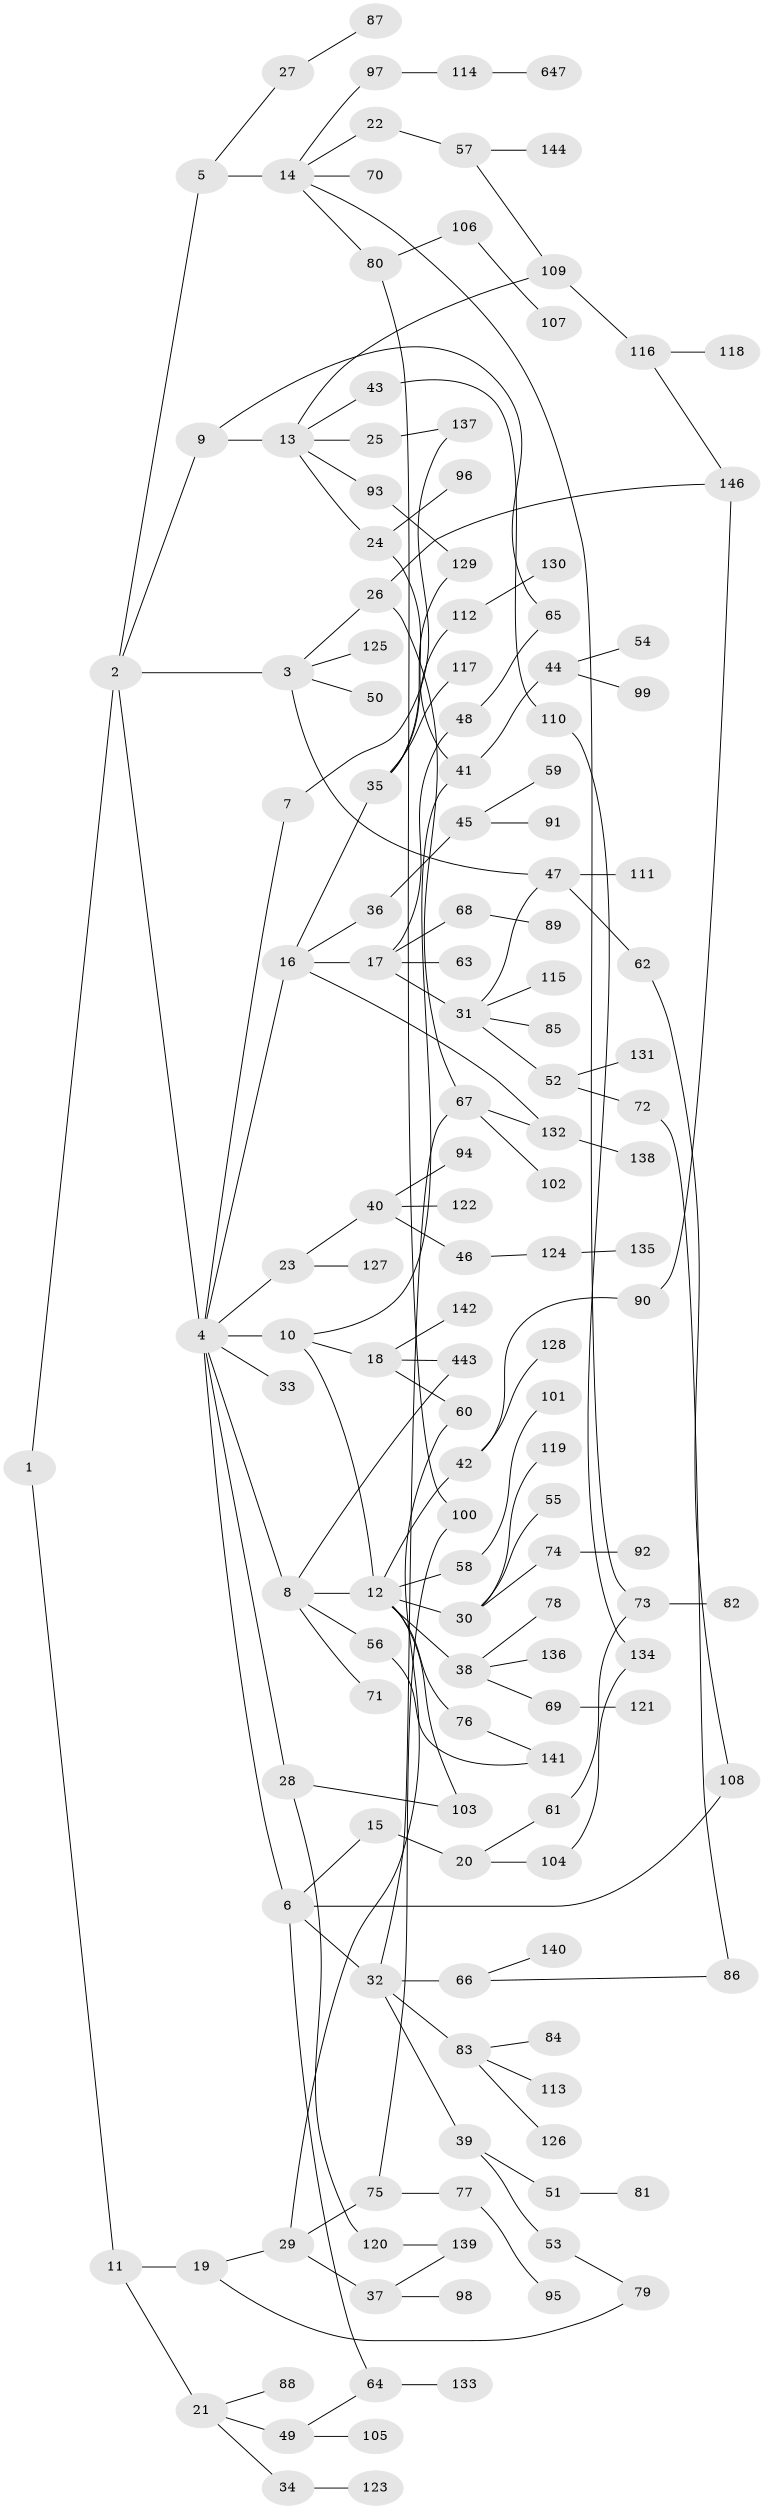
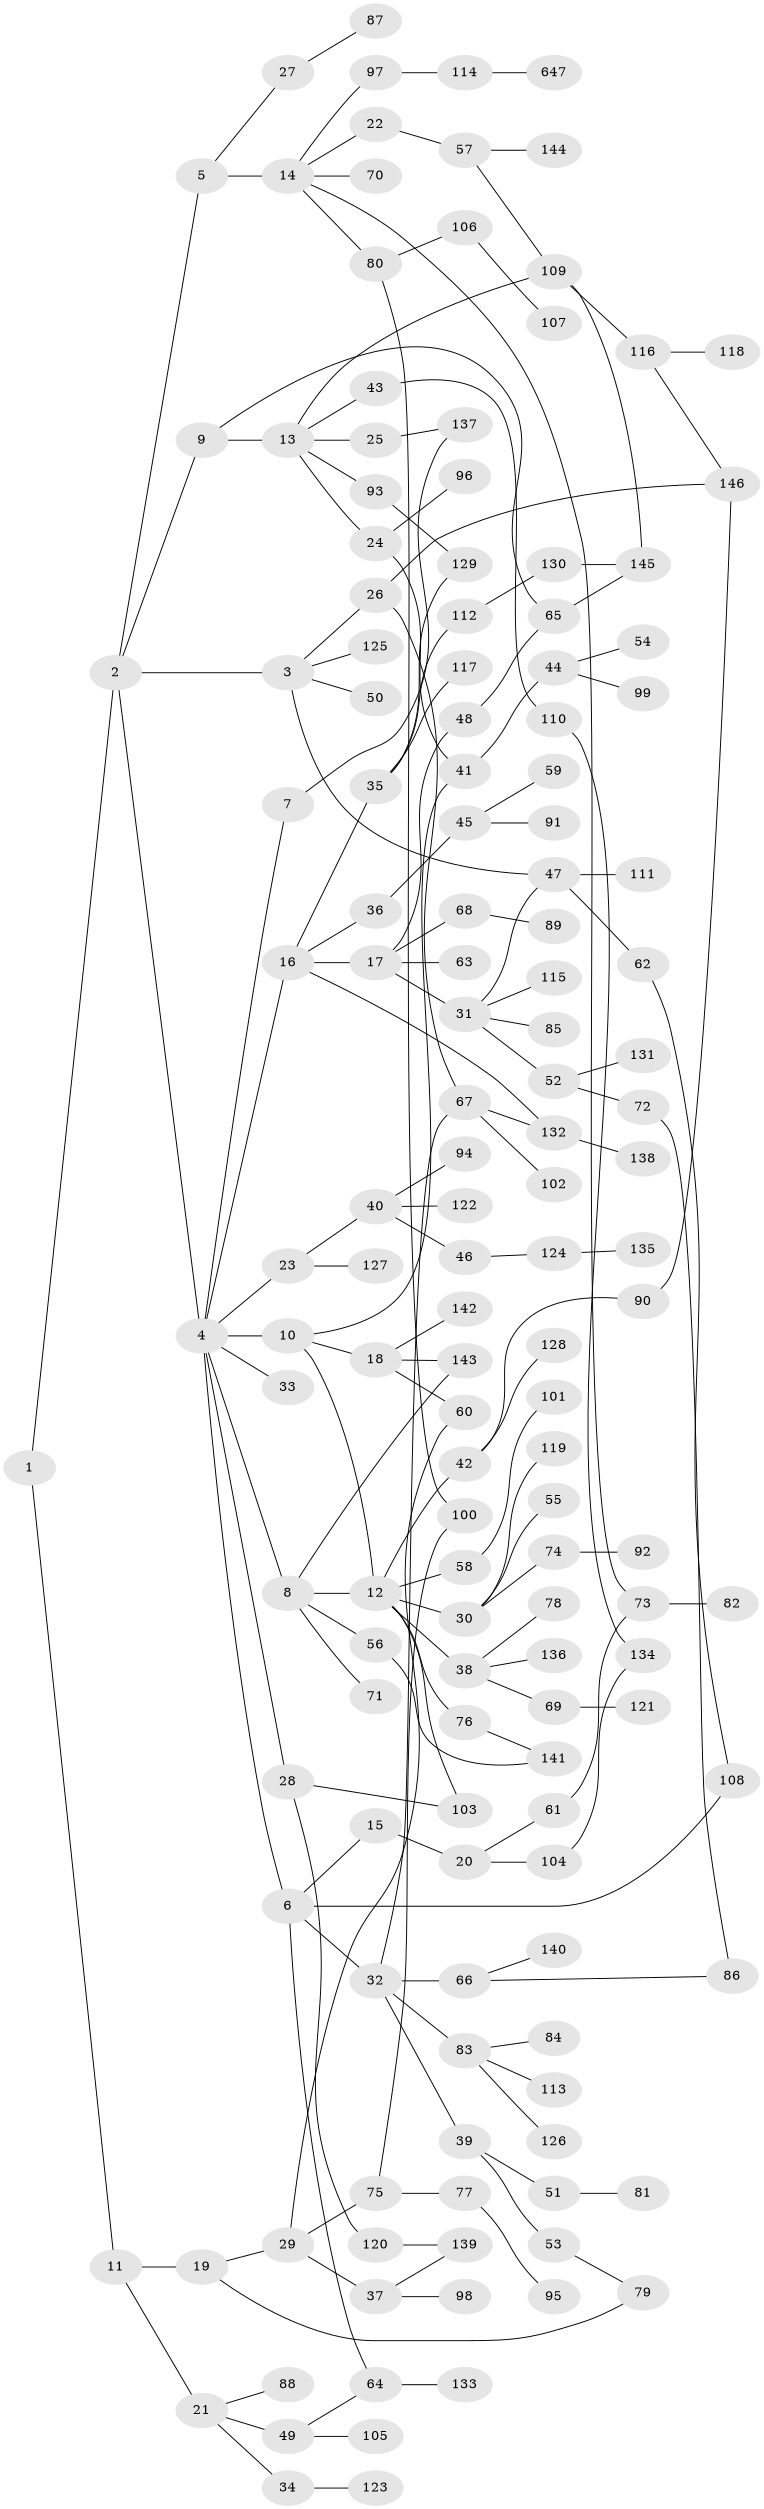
node "145": added
node "443": label "443" -> "143"
